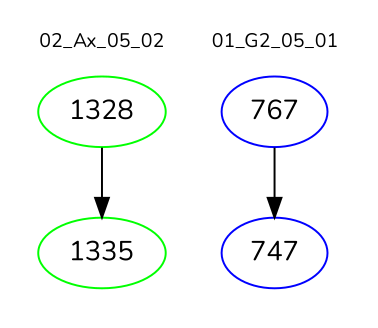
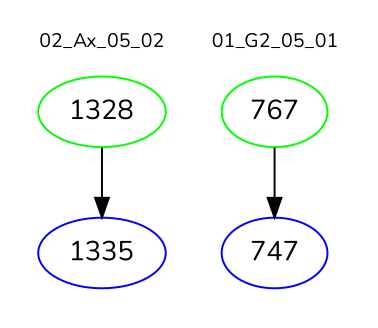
node "767": color blue -> green
node "1335": color green -> blue
